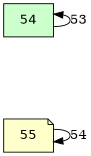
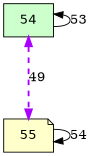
edge "54" -- "55": added, label "49"
